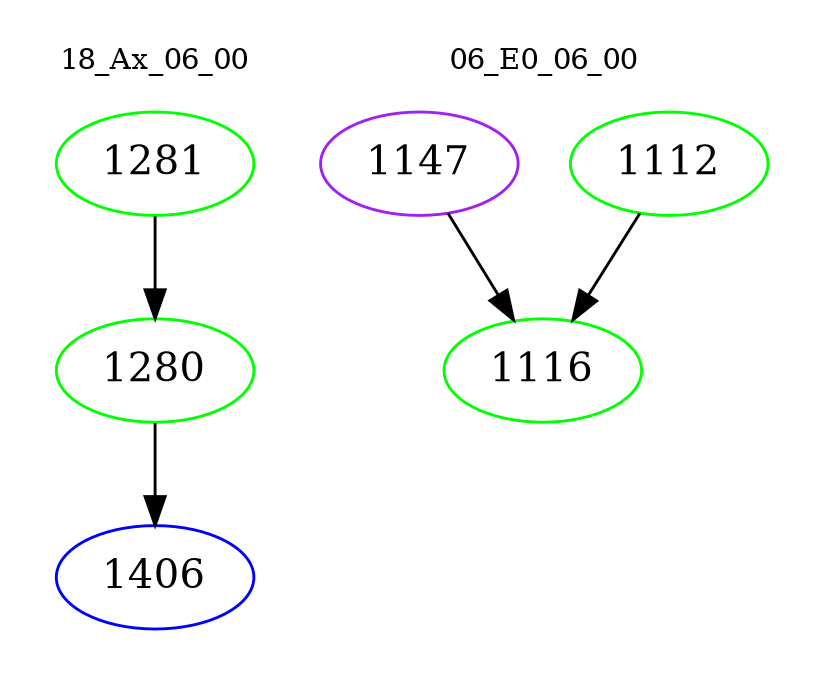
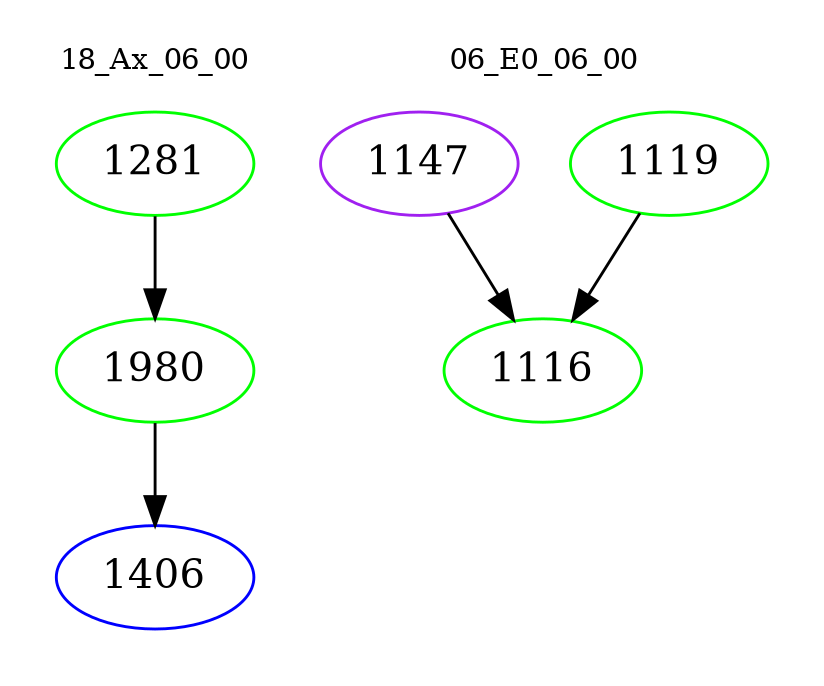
node "1112": label "1112" -> "1119"
node "1280": label "1280" -> "1980"
